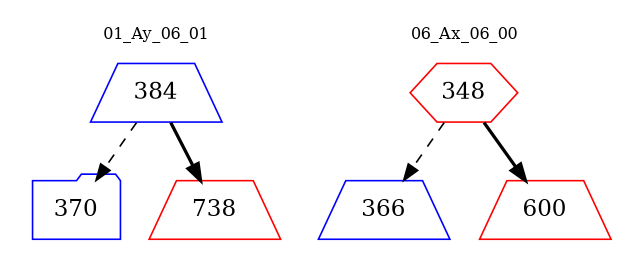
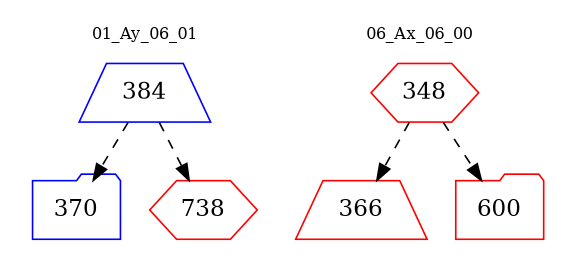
edge "384" -> "738": style bold -> dashed
edge "348" -> "600": style bold -> dashed
node "738": shape trapezium -> hexagon
node "366": color blue -> red
node "600": shape trapezium -> folder
